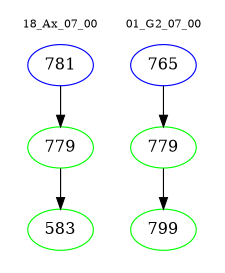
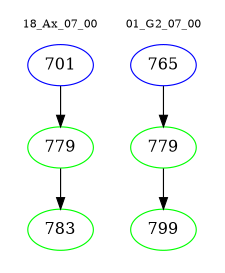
node "781": label "781" -> "701"
node "583": label "583" -> "783"
